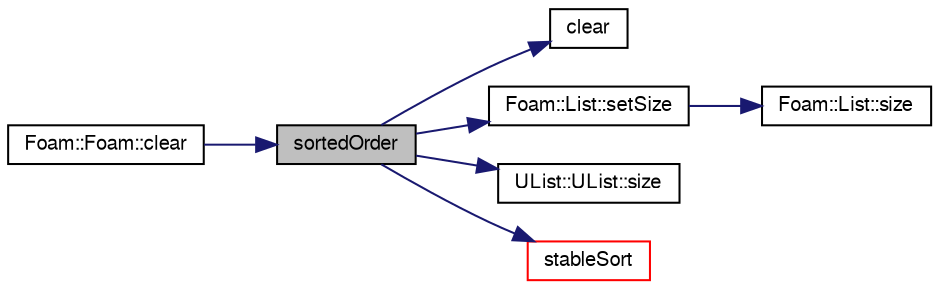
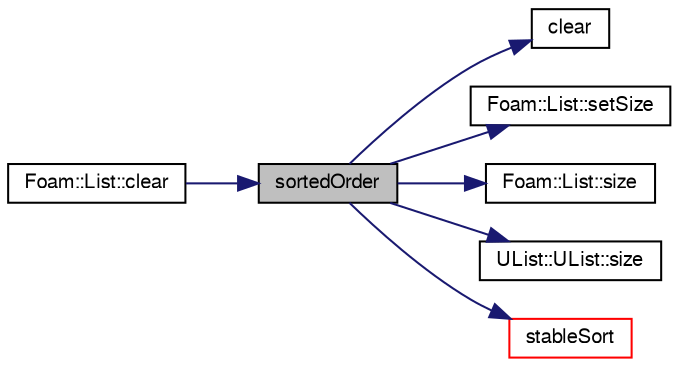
edge "Foam::List::setSize" -> "Foam::List::size": now "sortedOrder" -> "Foam::List::size"
node "Foam::Foam::clear": label "Foam::Foam::clear" -> "Foam::List::clear"
